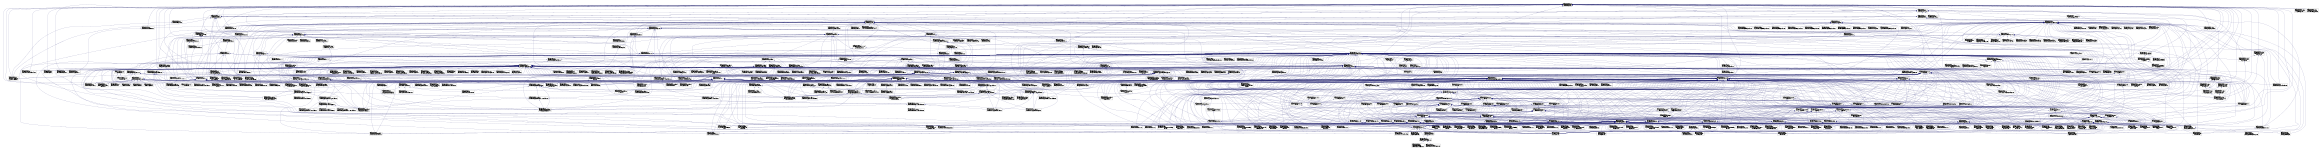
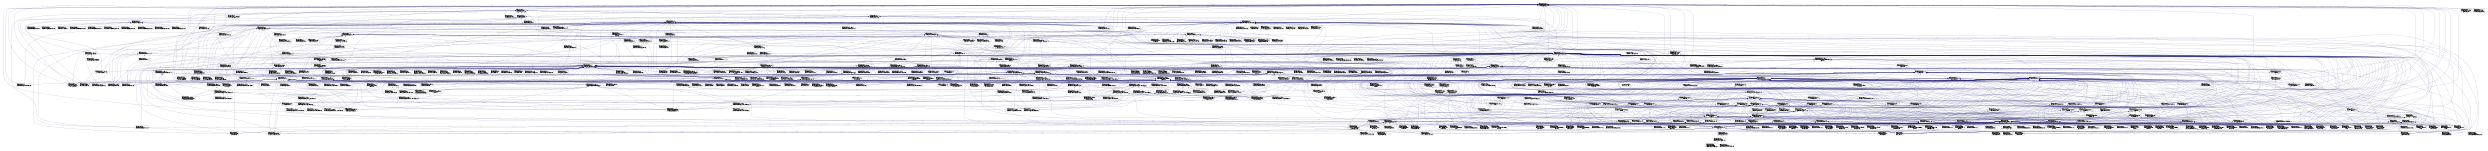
node "SimulationRuntime/cpp /Solver/Nox/Nox.cpp": added
